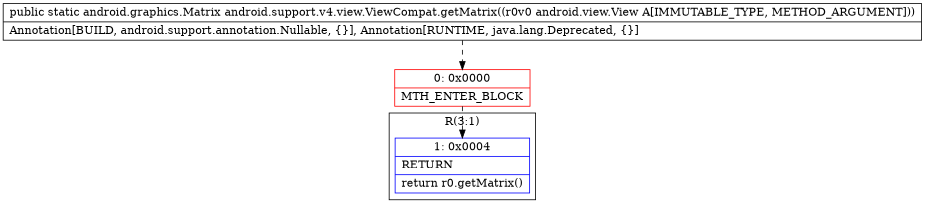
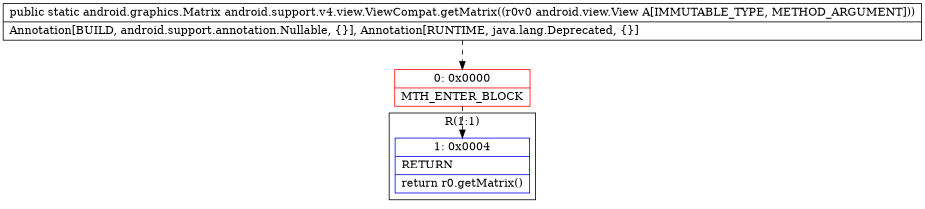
cluster "R(3:1)": label "R(3:1)" -> "R(1:1)"
